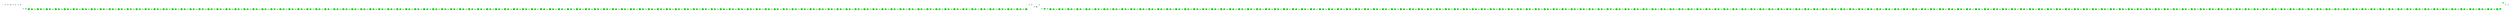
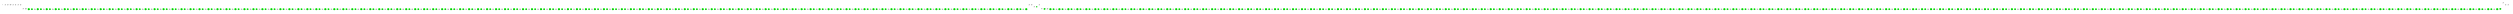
node "GoUnblock": fillcolor green2 -> lightgrey
